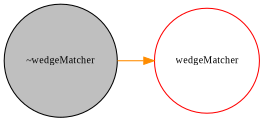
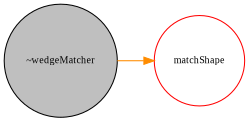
node "wedgeMatcher": label "wedgeMatcher" -> "matchShape"
